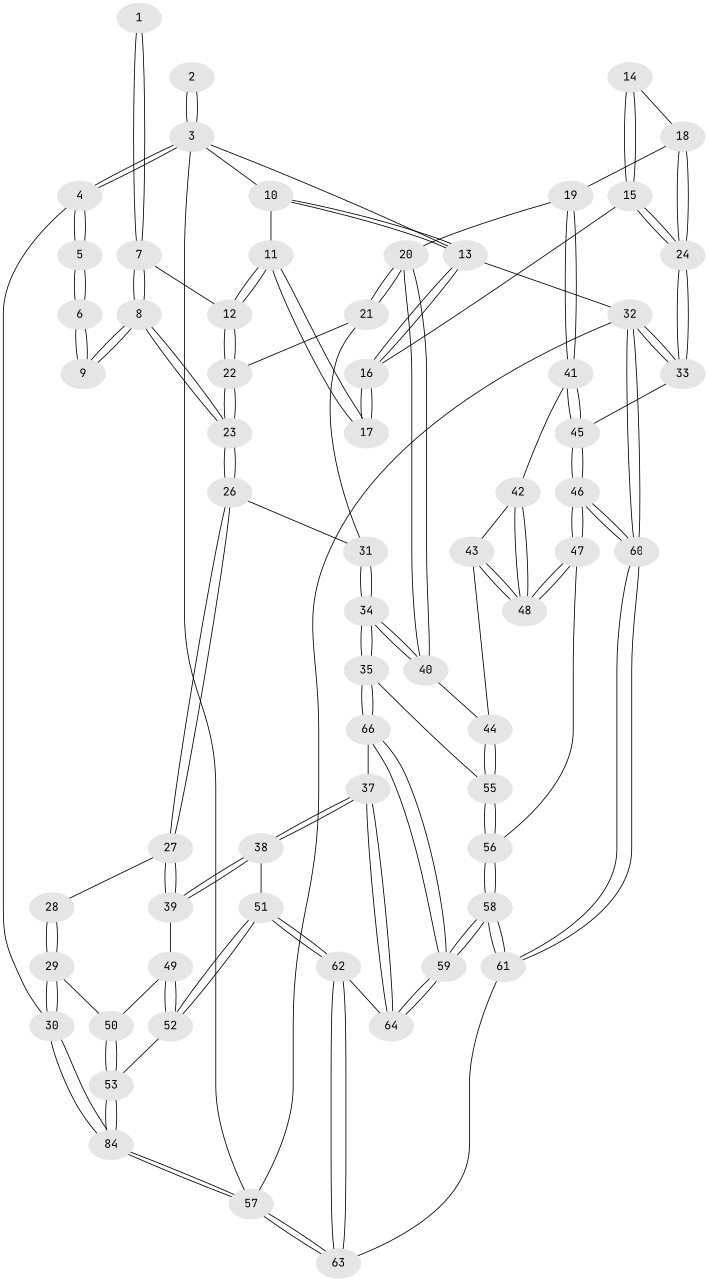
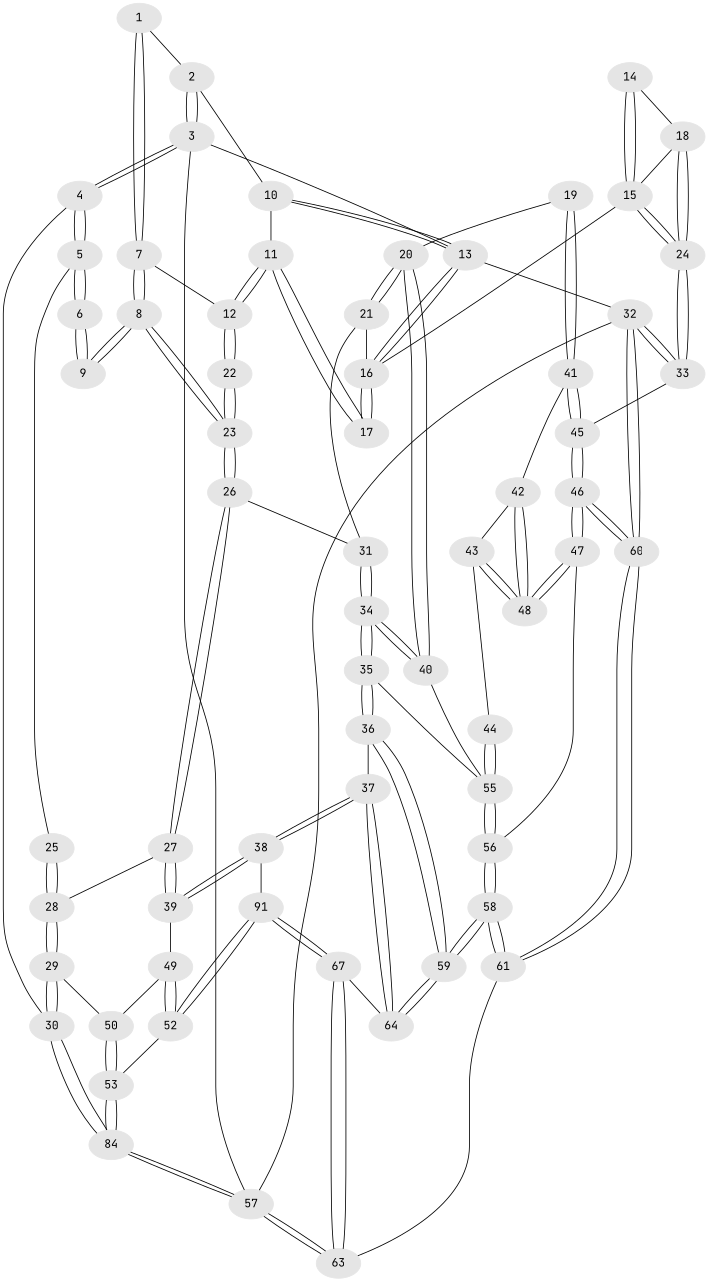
edge "1" -- "2": added
edge "3" -- "10": now "2" -- "10"
edge "18" -- "19": now "18" -- "15"
edge "21" -- "22": now "21" -- "16"
edge "40" -- "44": now "40" -- "55"
node "66": label "66" -> "36"
node "25": added
node "51": label "51" -> "91"
node "62": label "62" -> "67"
